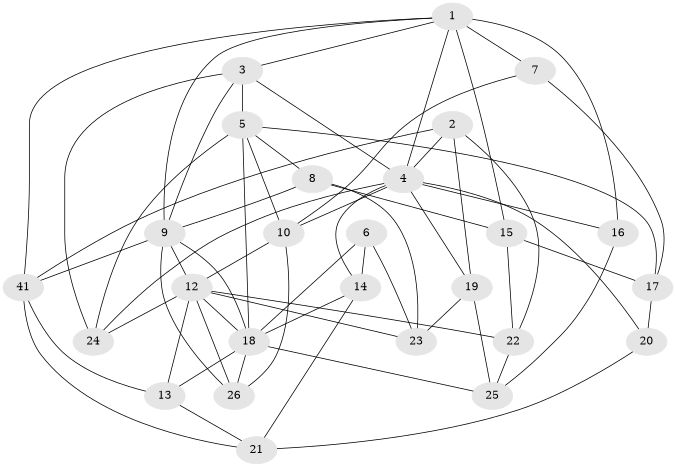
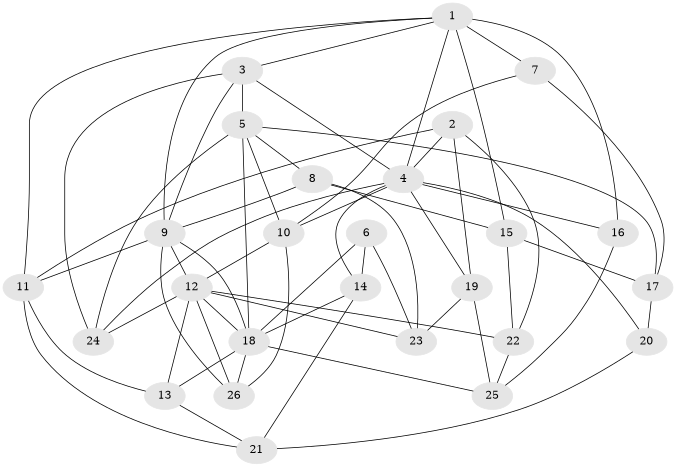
node "41": label "41" -> "11"
